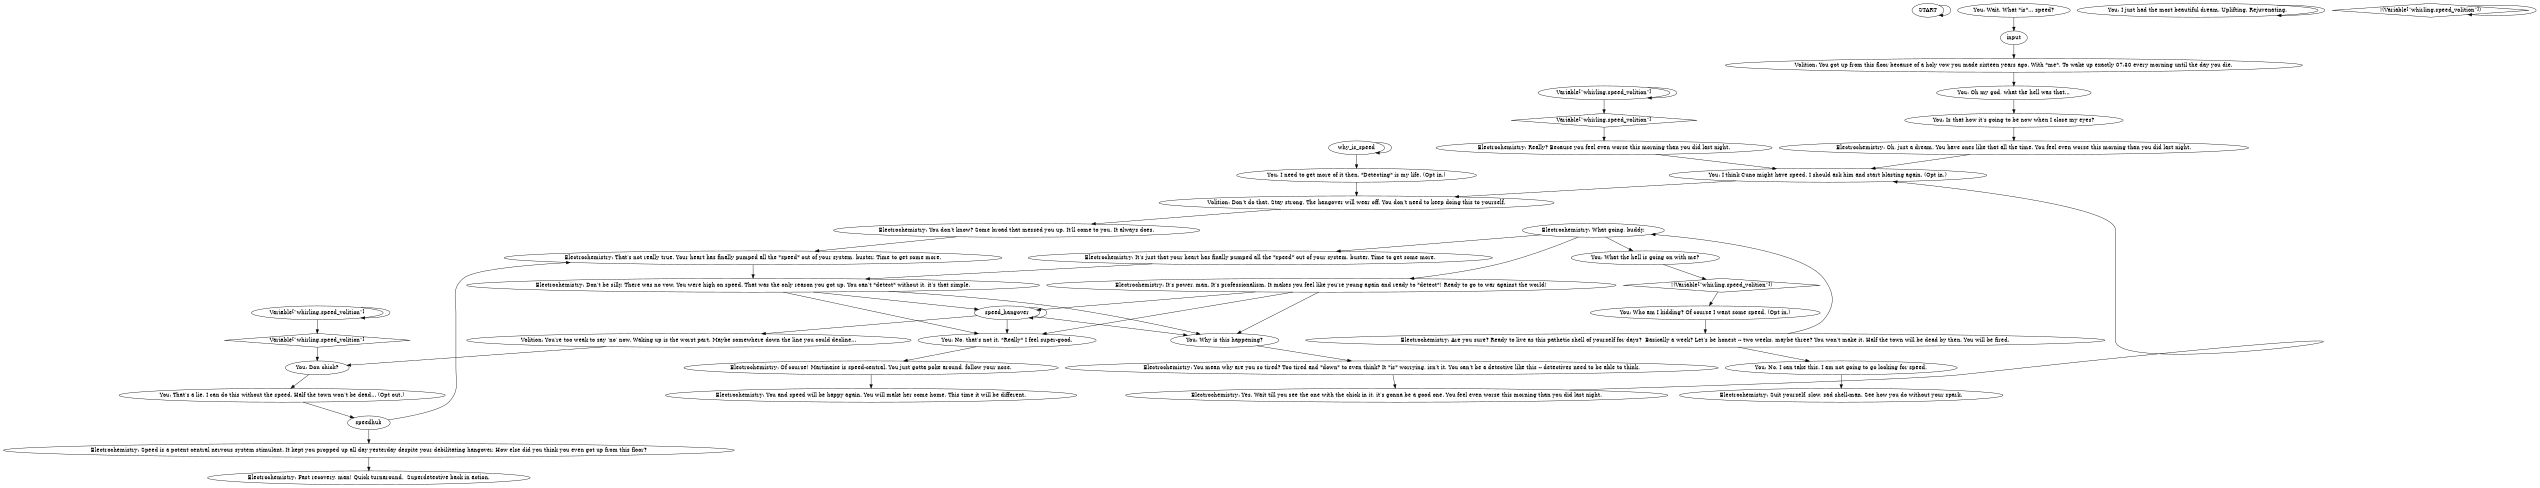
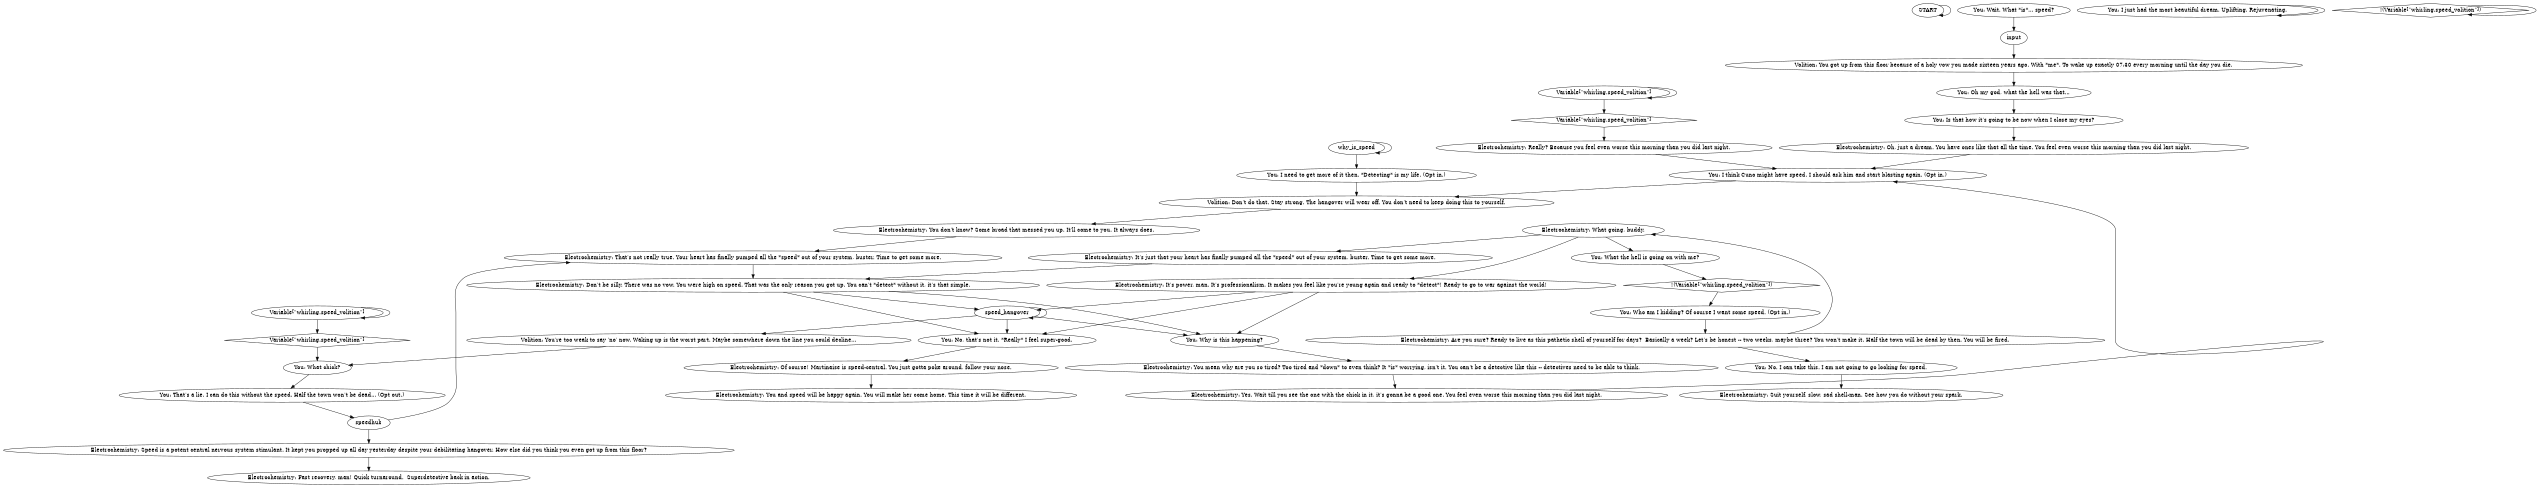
node "You: Don chick?": label "You: Don chick?" -> "You: What chick?"
